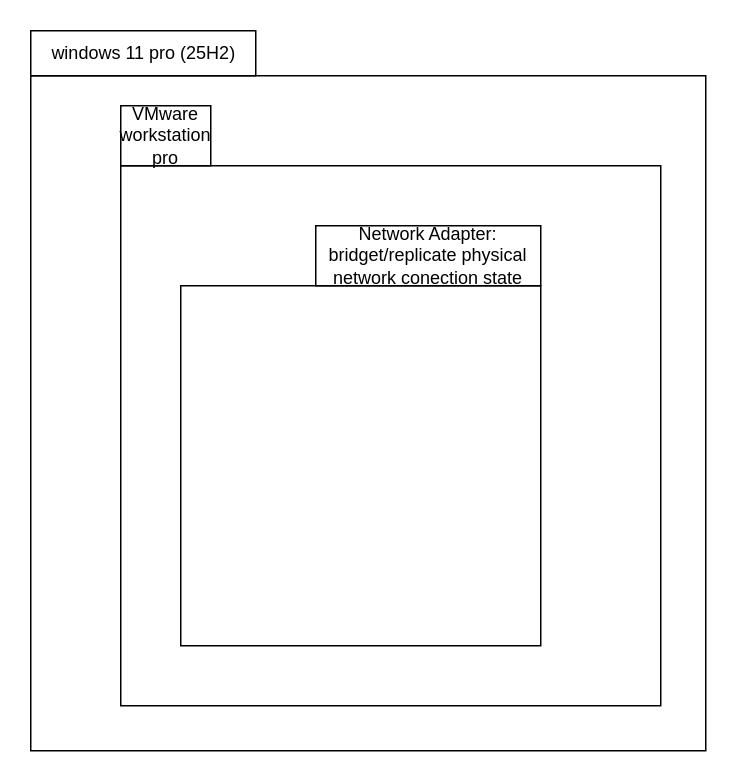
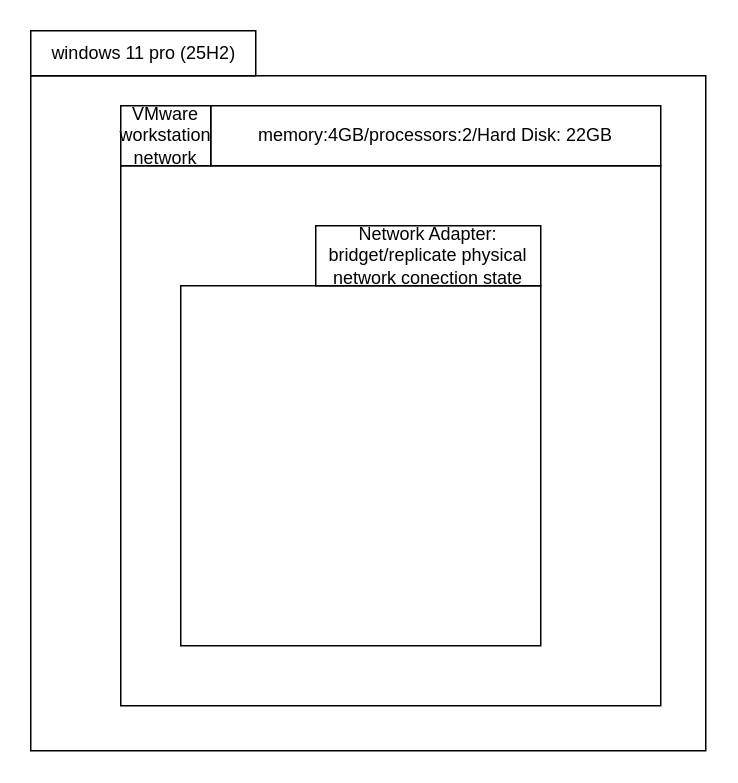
node "VMware workstation pro": label "VMware workstation pro" -> "VMware workstation network"
node "memory:4GB/processors:2/Hard Disk: 22GB": added
